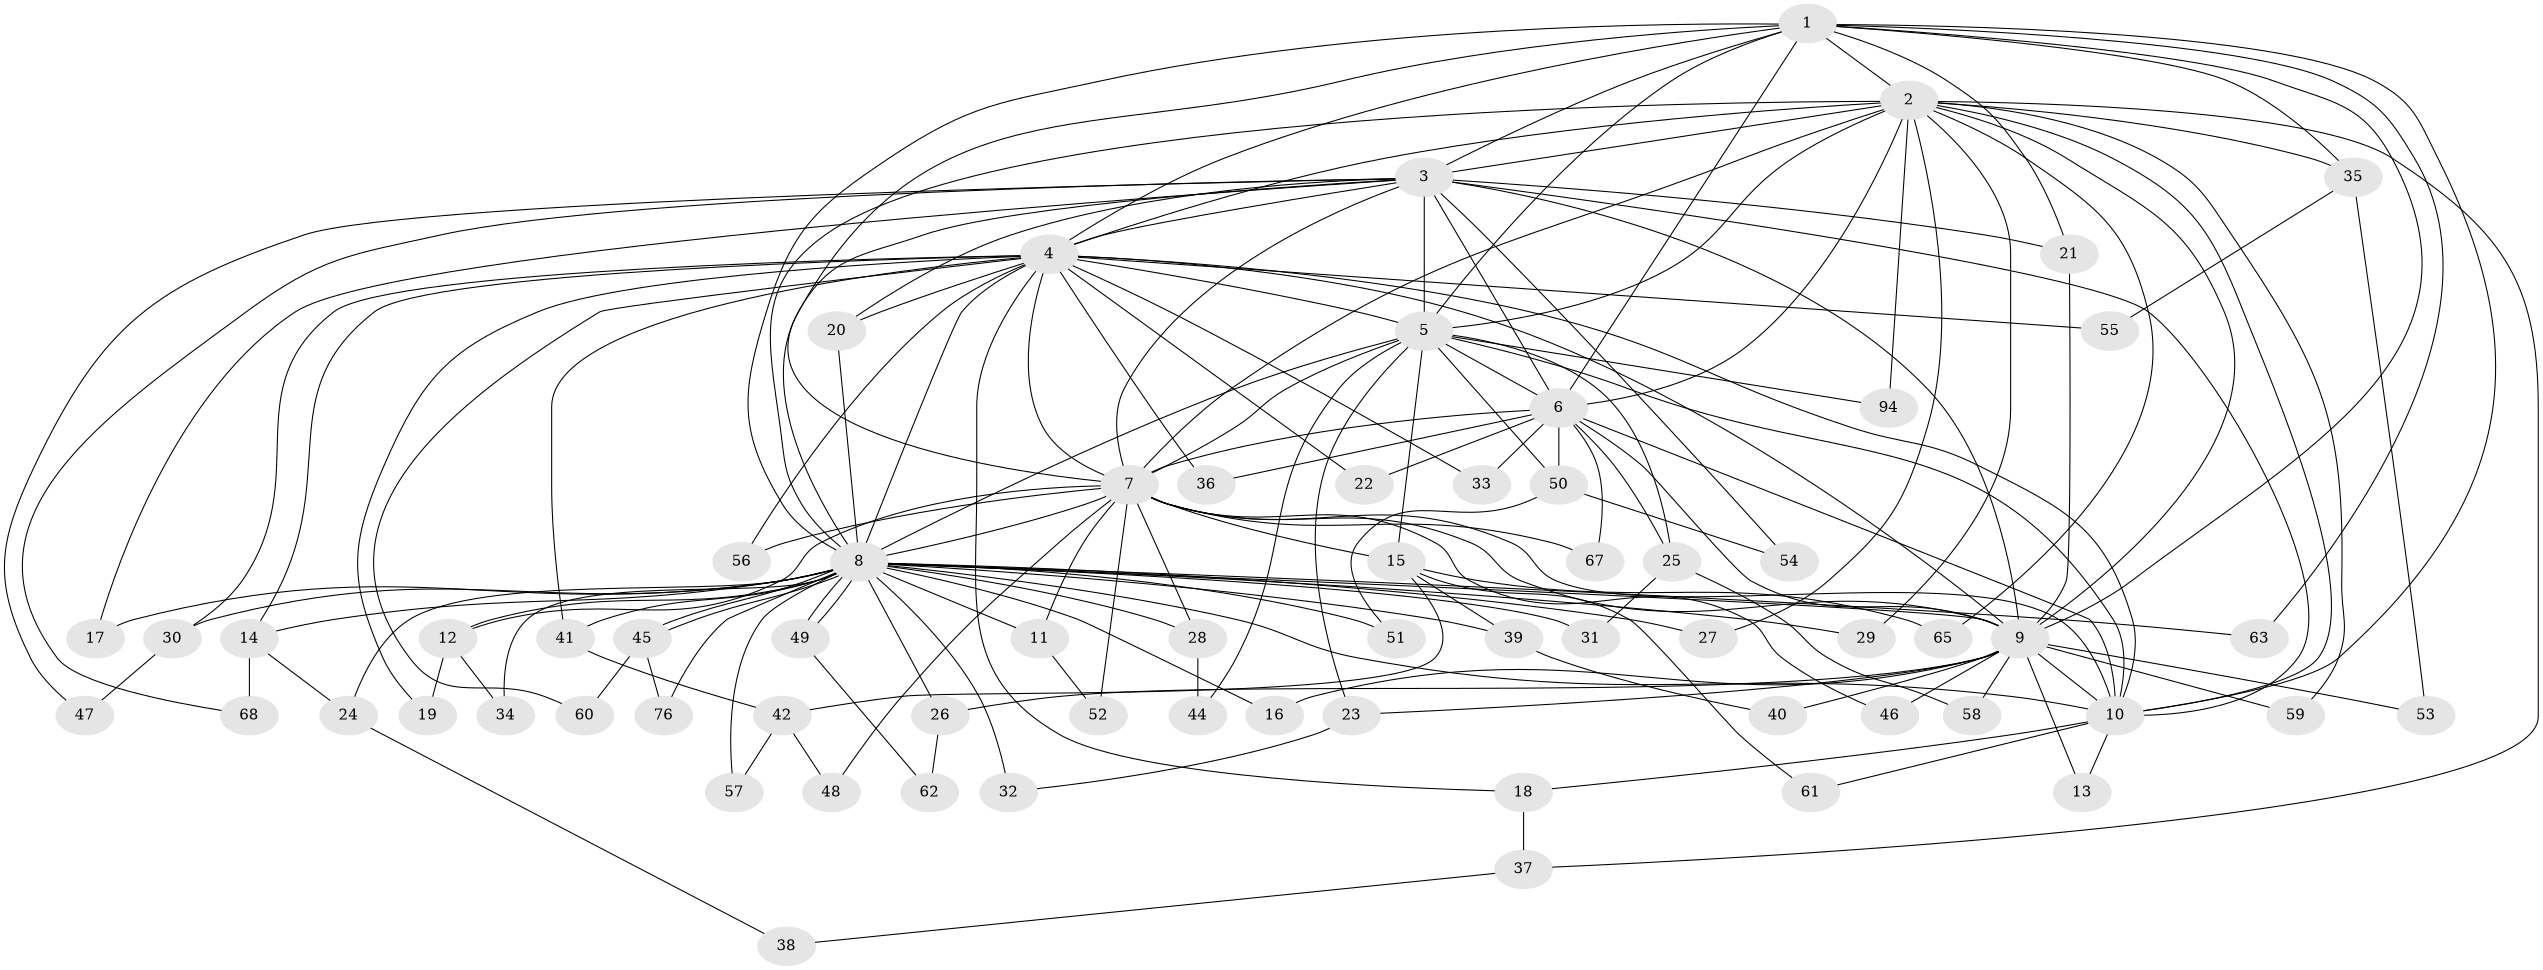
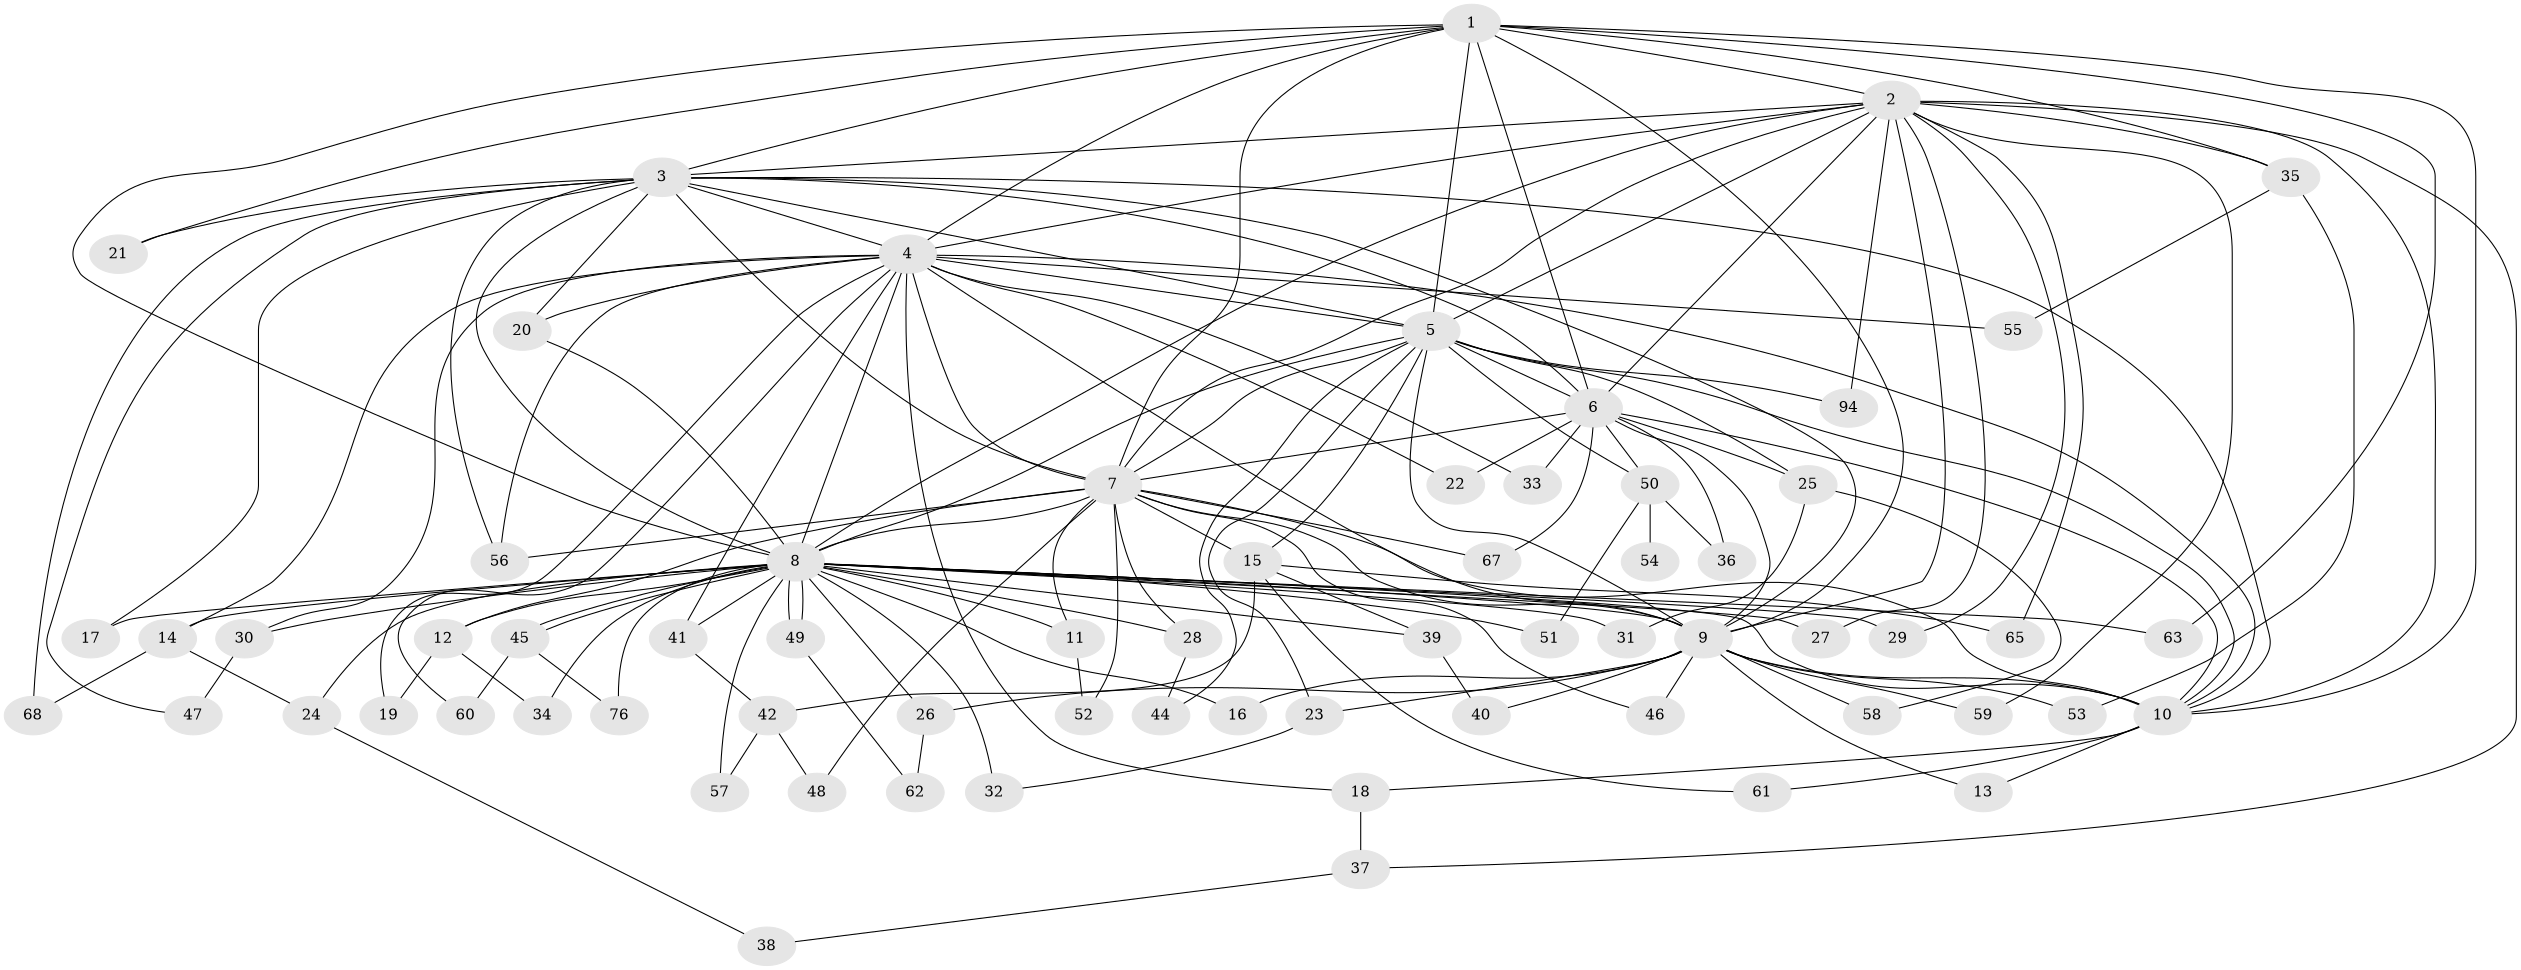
edge "3" -- "54": now "3" -- "56"
edge "4" -- "36": now "50" -- "36"
edge "21" -- "9": now "5" -- "9"
